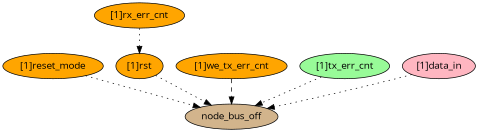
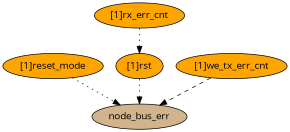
node "[1]tx_err_cnt": removed
node "[1]data_in": removed
node "node_bus_off": label "node_bus_off" -> "node_bus_err"
